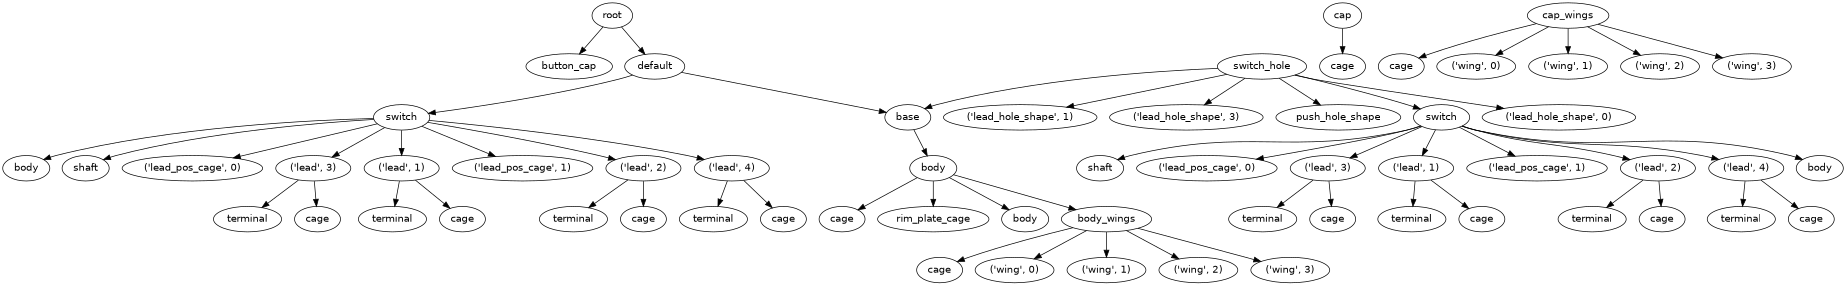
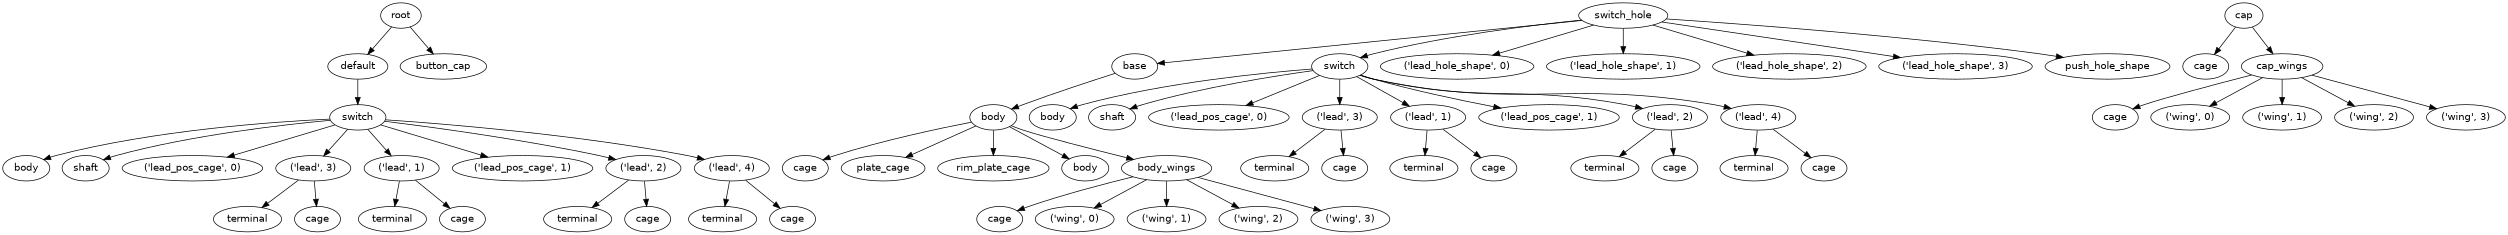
edge "cap" -> "cap_wings": added
node "('lead_hole_shape', 2)": added
edge "default" -> "base": removed
node "plate_cage": added
